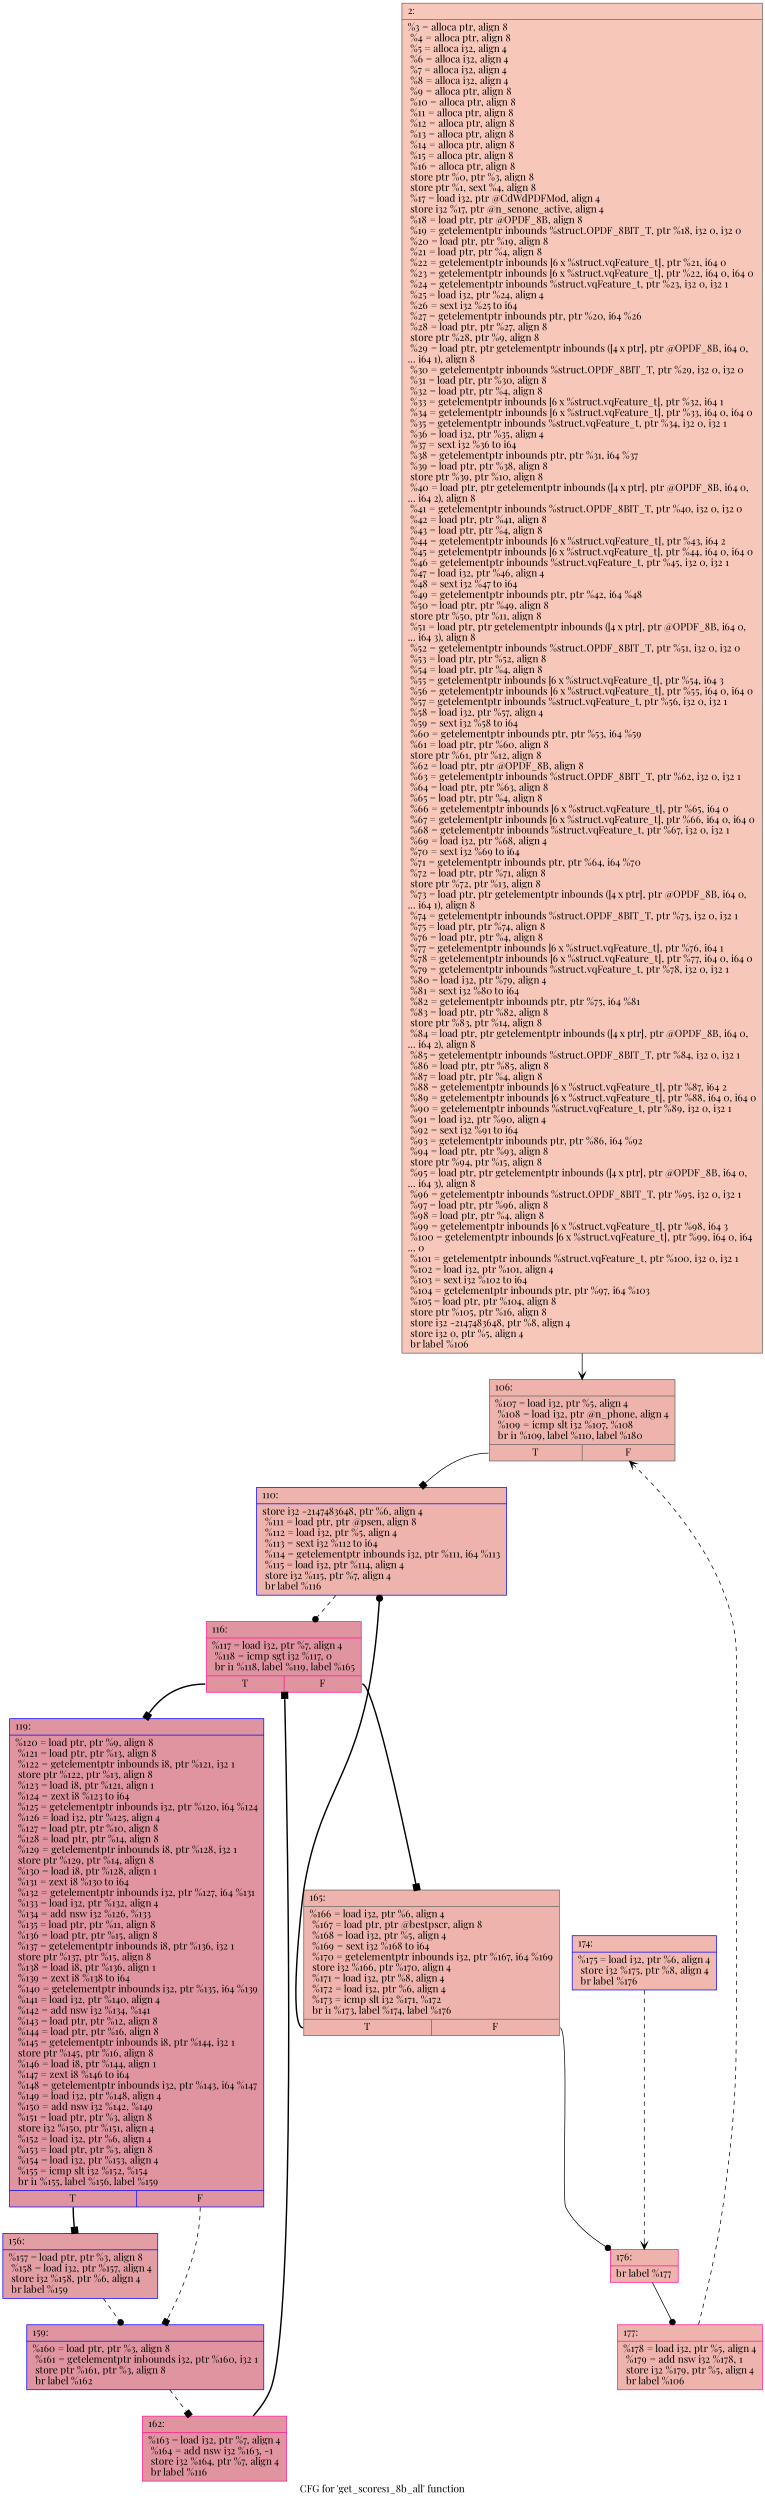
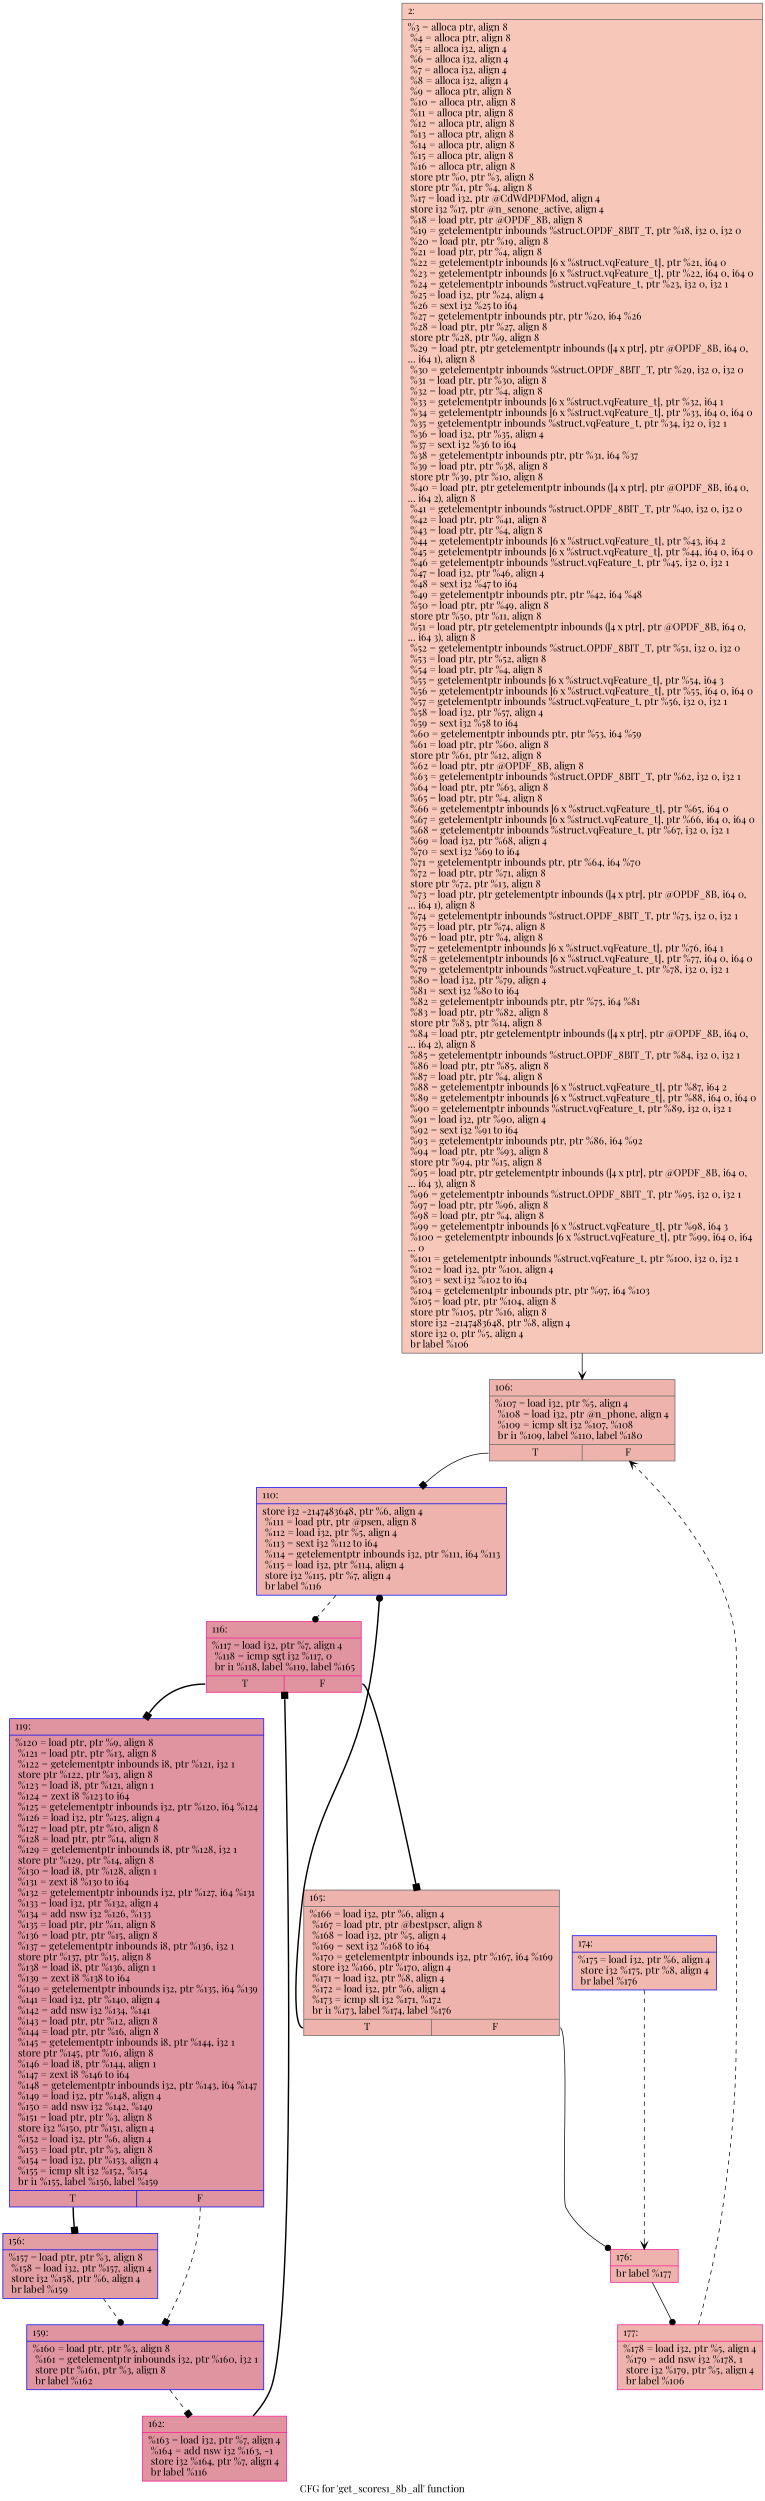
node "2:": text "store ptr %1, sext %4, align 8" -> "store ptr %1, ptr %4, align 8"
